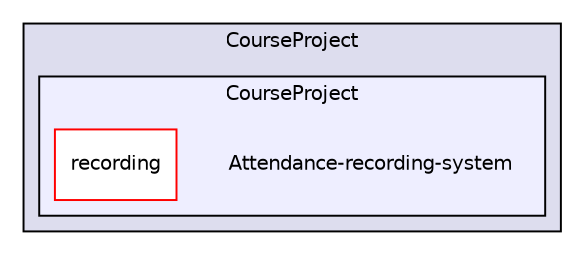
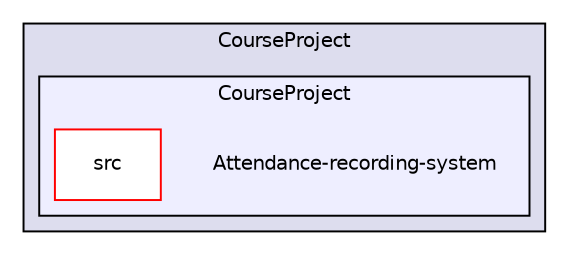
node "recording": label "recording" -> "src"
